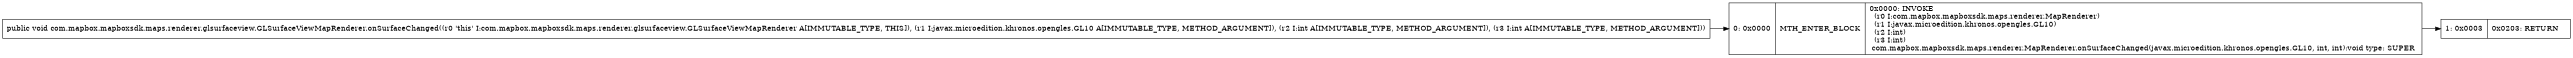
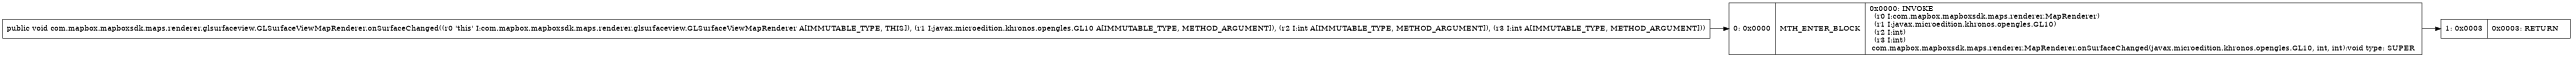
node "1: 0x0003": text "0x0203: RETURN" -> "0x0003: RETURN"
